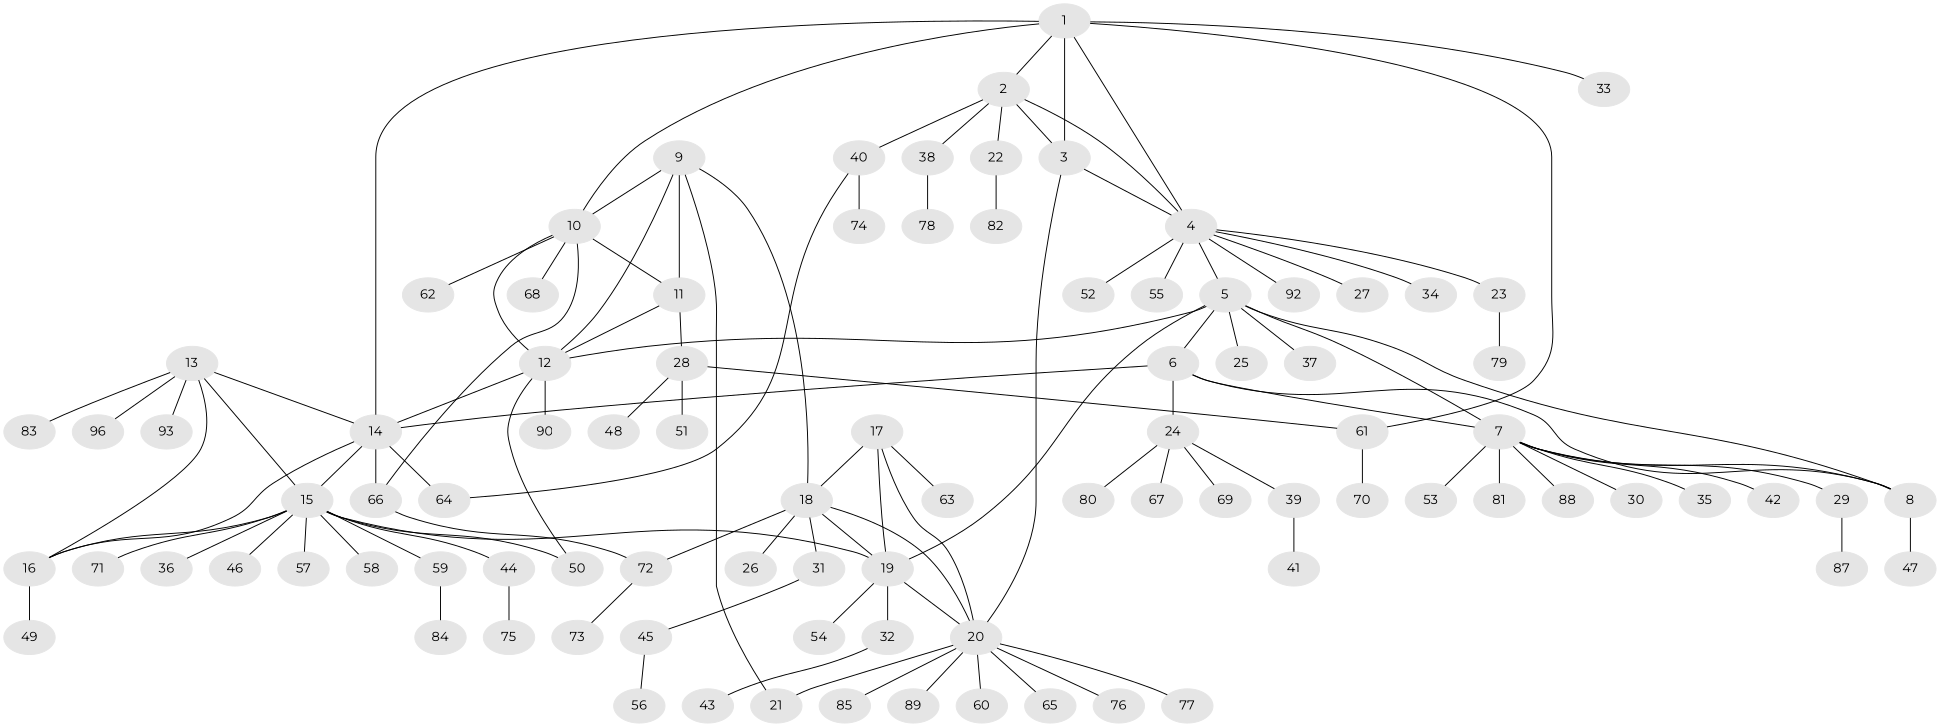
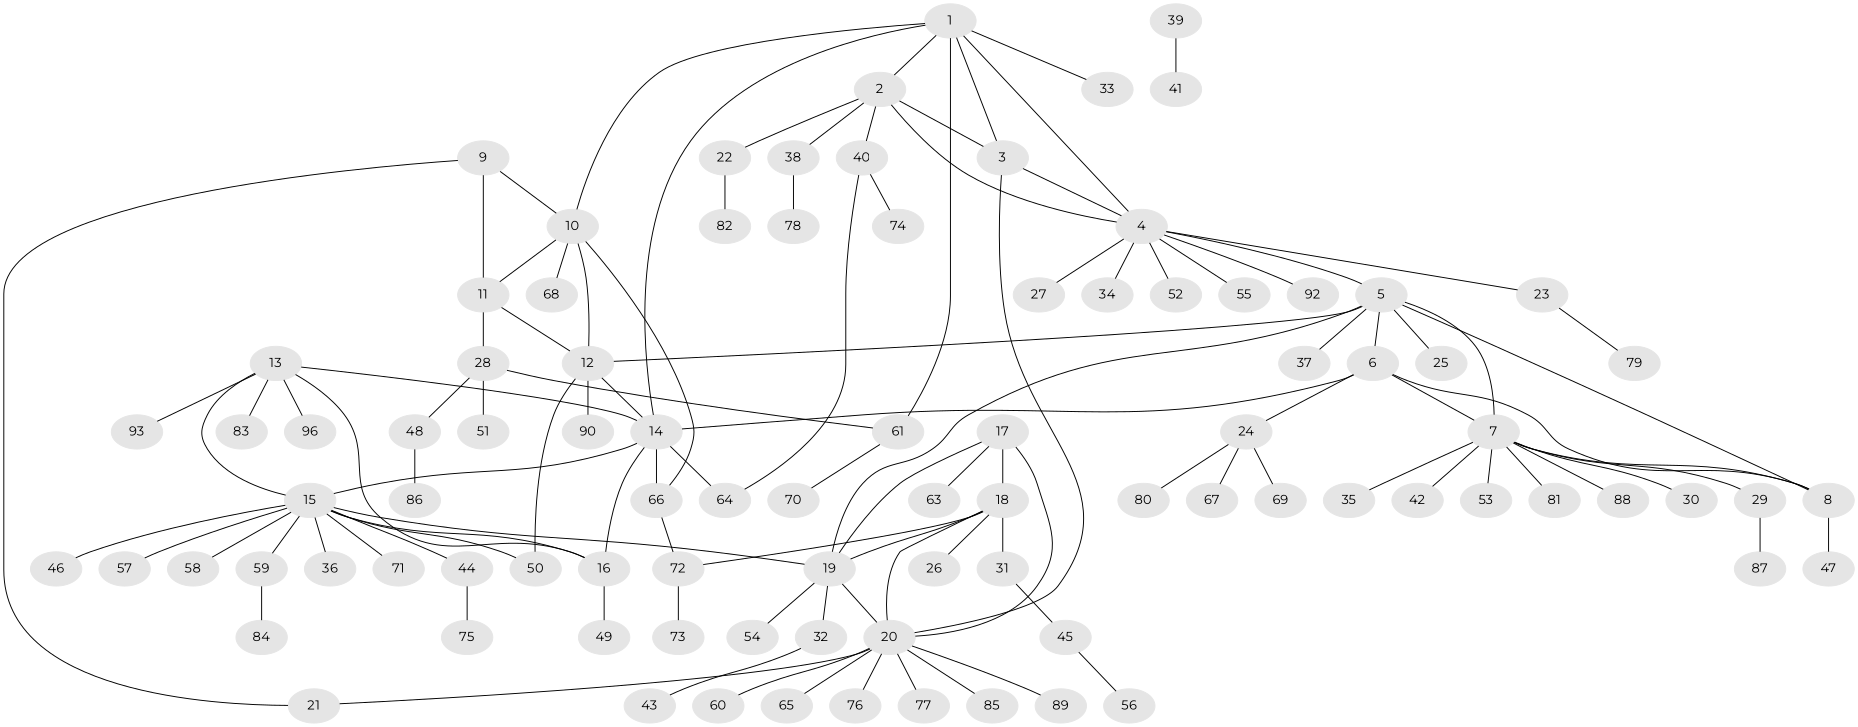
edge "9" -- "12": removed
edge "9" -- "18": removed
node "62": removed
edge "24" -- "39": removed
node "86": added
